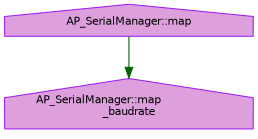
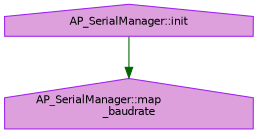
node "AP_SerialManager::map": label "AP_SerialManager::map" -> "AP_SerialManager::init"
